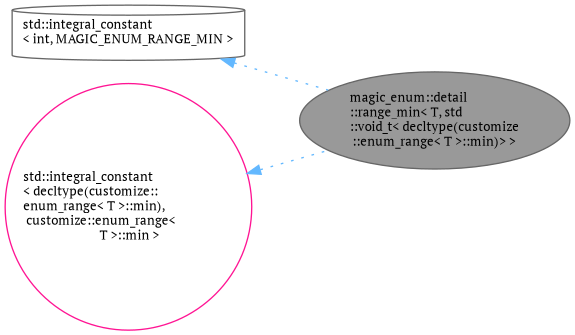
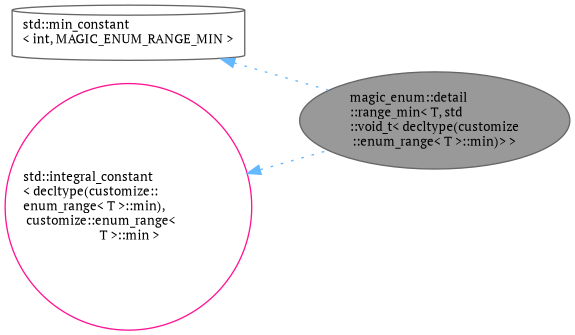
node "std::integral_constant < int, MAGIC_ENUM_RANGE_MIN >": label "std::integral_constant < int, MAGIC_ENUM_RANGE_MIN >" -> "std::min_constant < int, MAGIC_ENUM_RANGE_MIN >"
